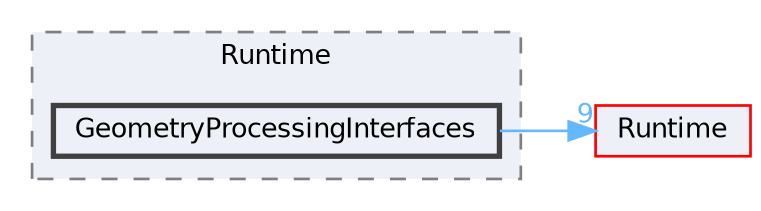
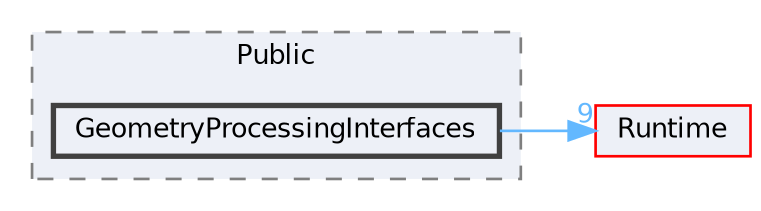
cluster "Runtime": label "Runtime" -> "Public"
